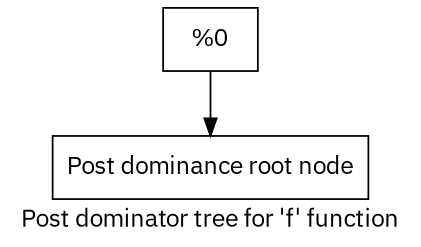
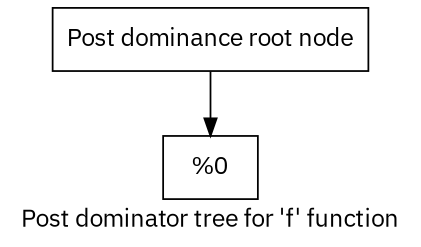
edge "%0" -> "Post dominance root node": reversed
